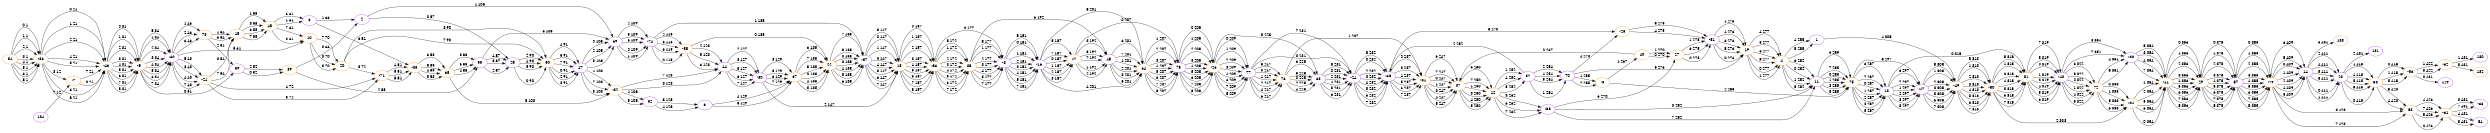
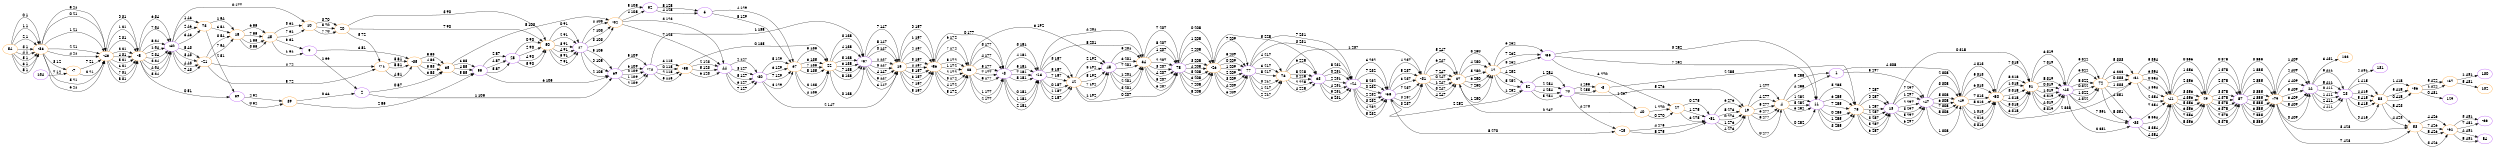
edge "2" -> "28": now "2" -> "65"
edge "-60" -> "10": label "5 61" -> "0 177"
edge "75" -> "-47": now "1" -> "-47"
